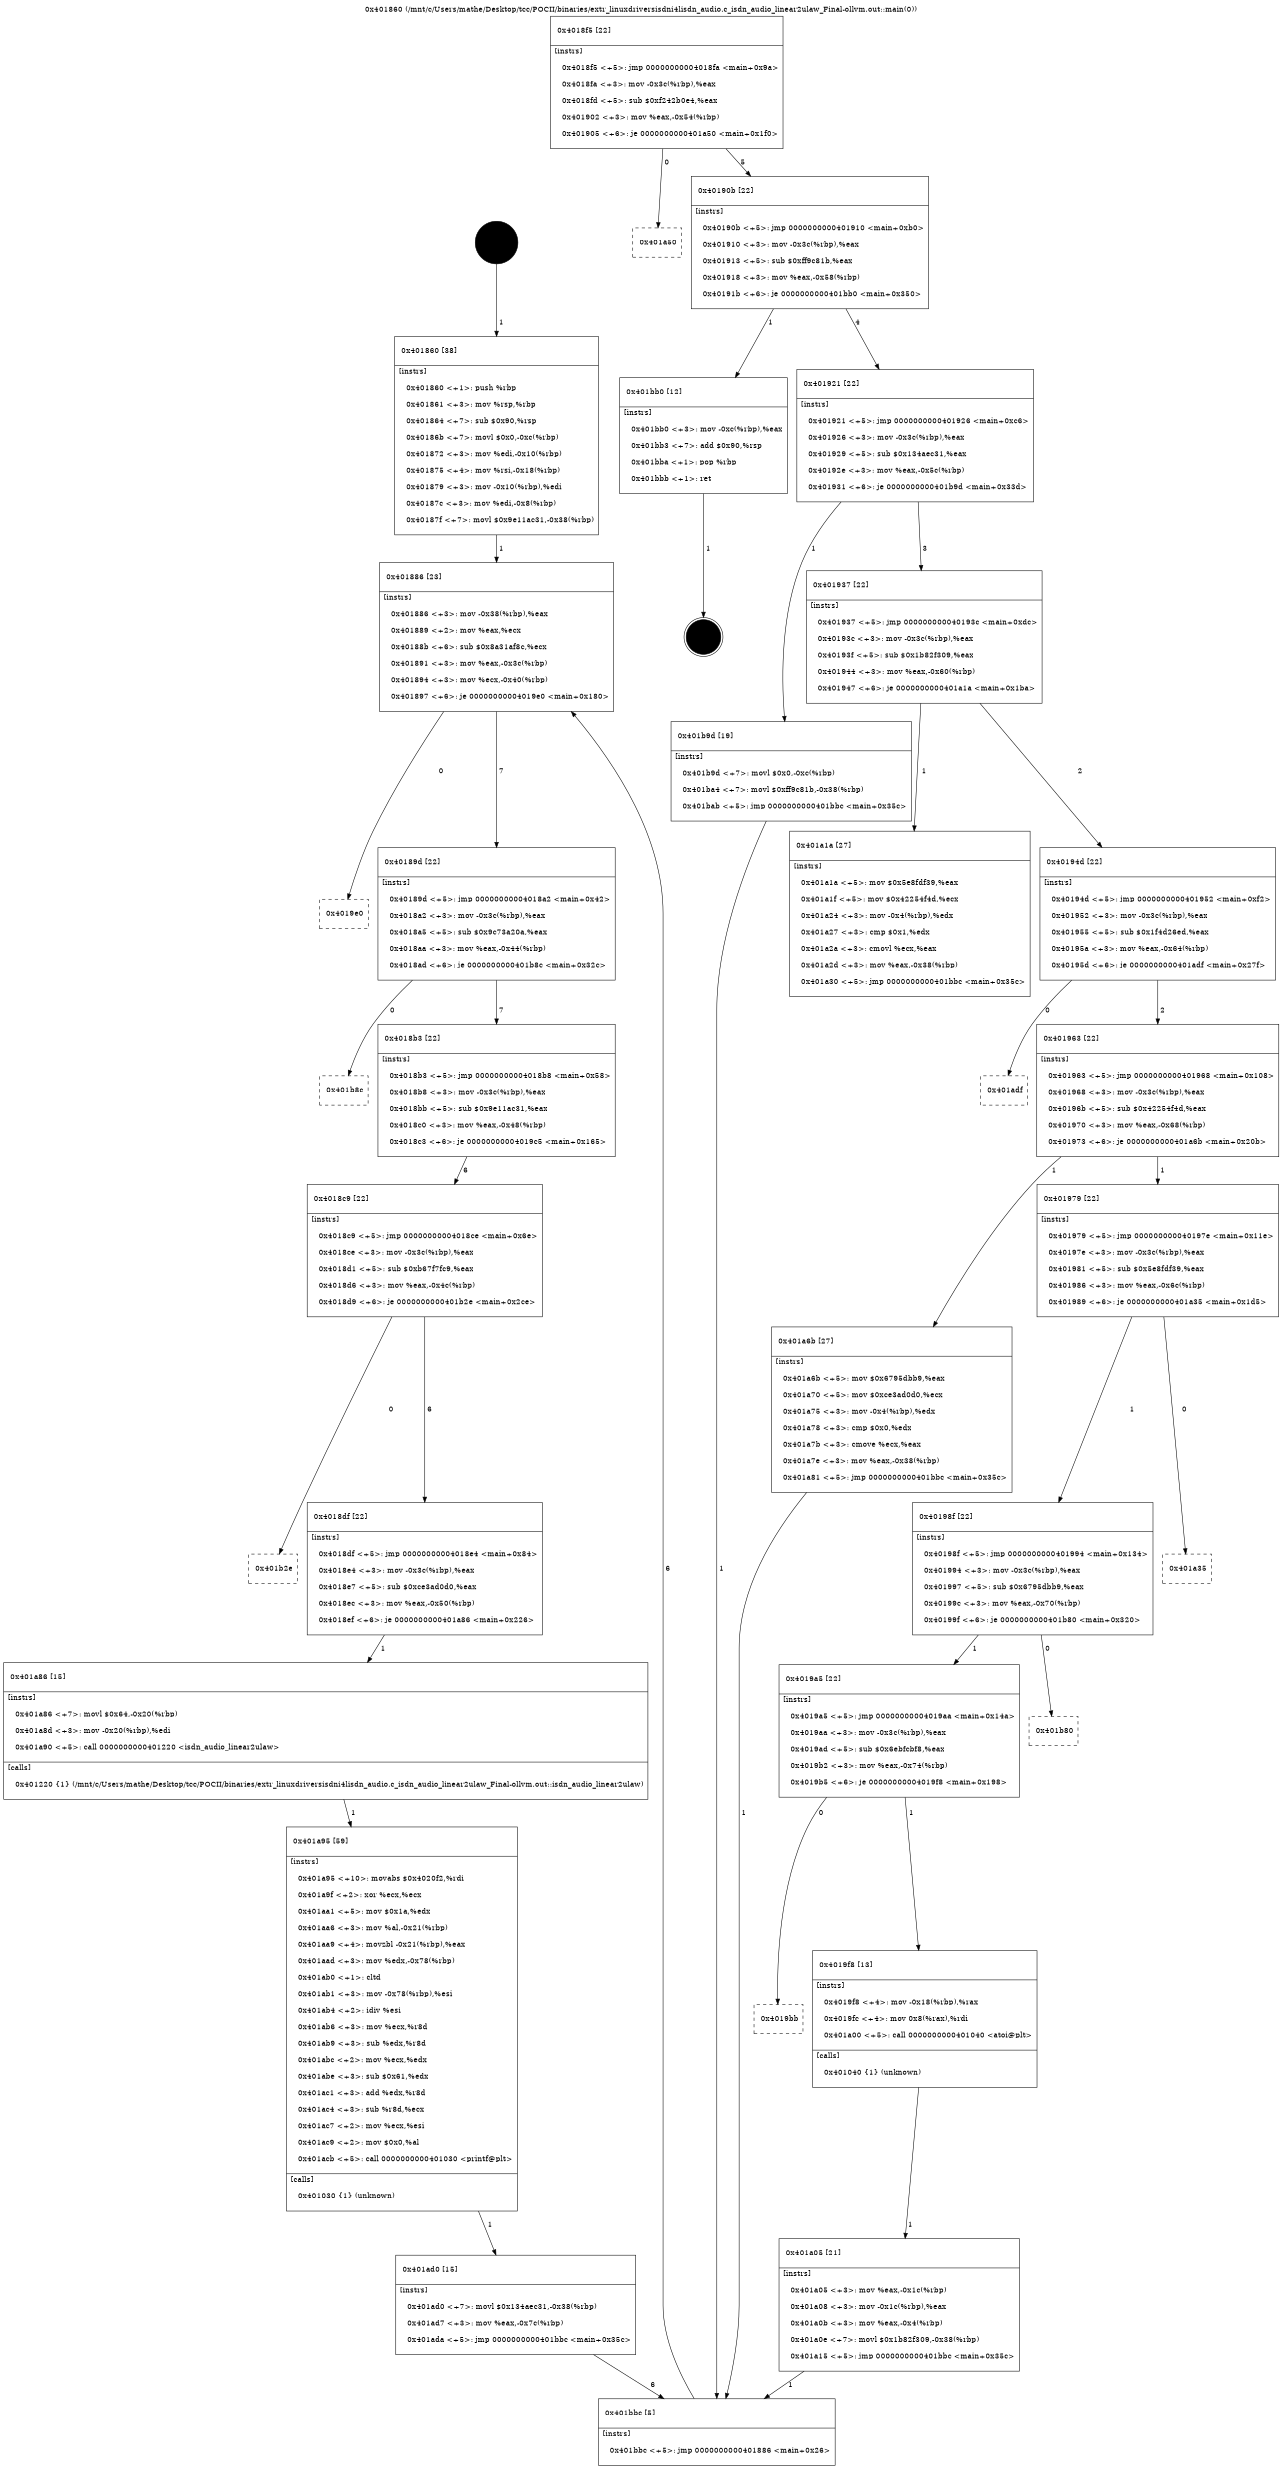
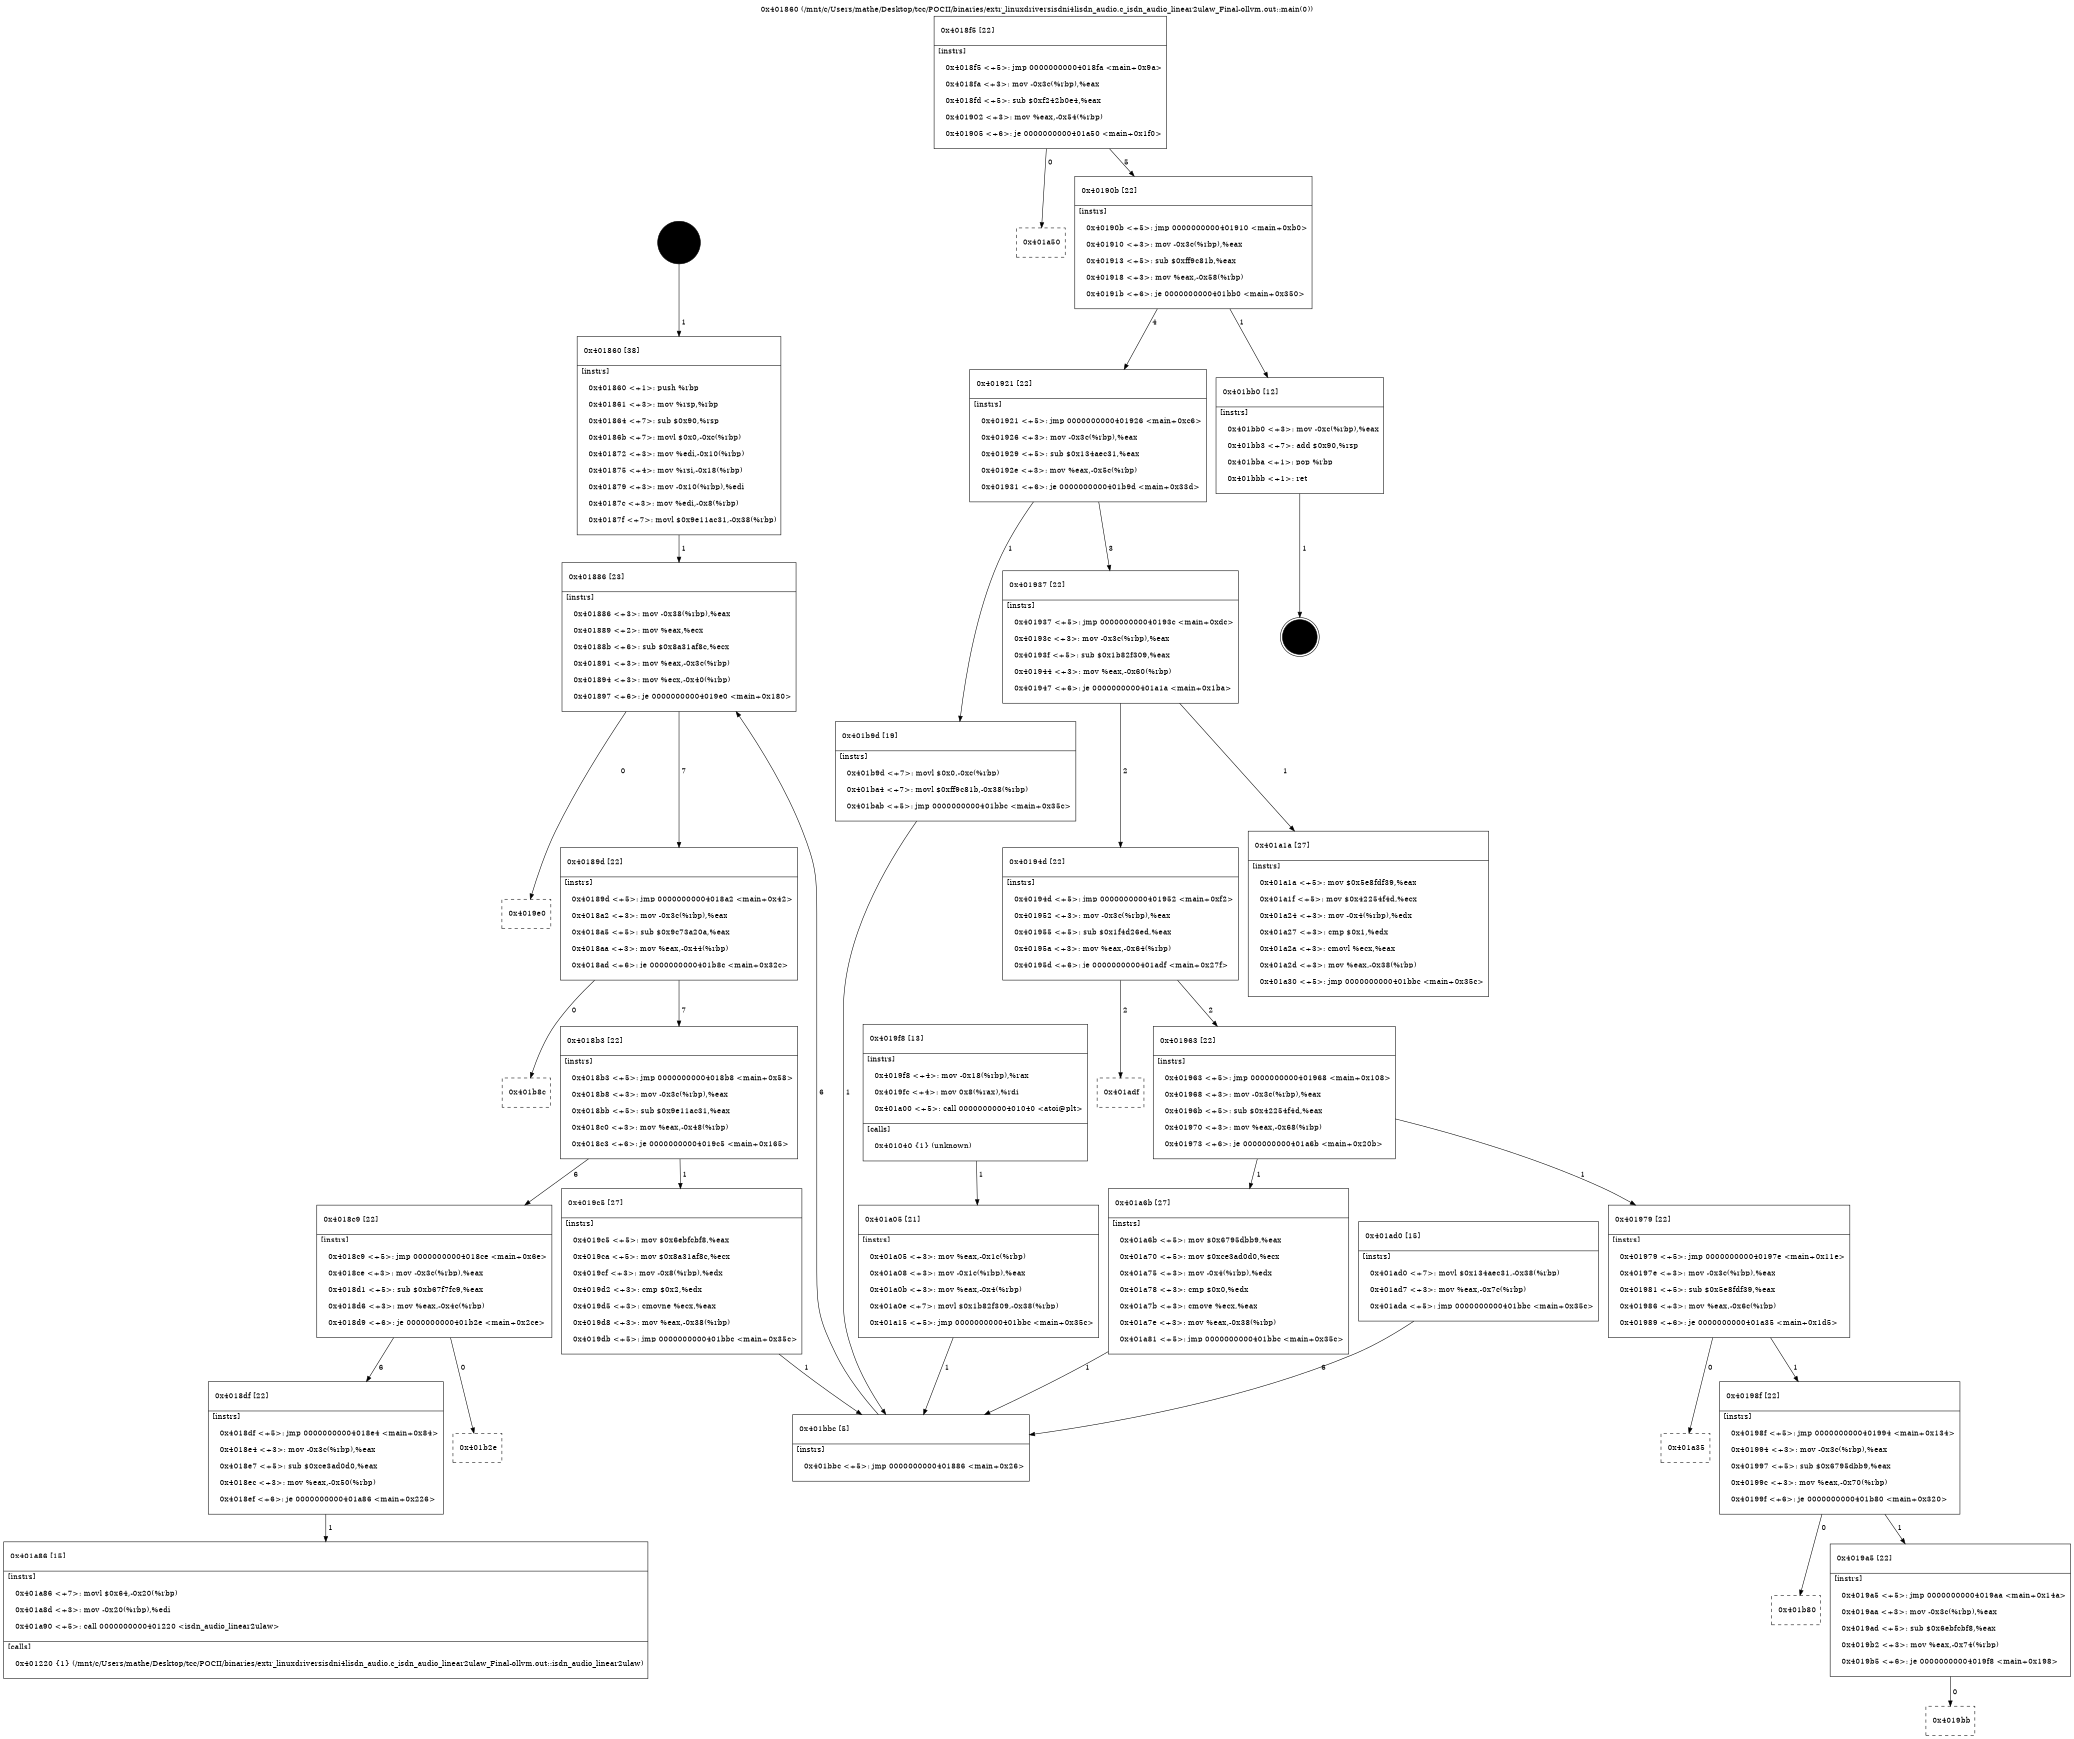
edge "0x40194d [22]" -> "0x401adf": label " 0" -> " 2"
node "0x4019c5 [27]": added
edge "0x4019a5 [22]" -> "0x4019f8 [13]": removed, label "1"
node "0x401a95 [59]": removed
